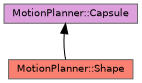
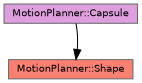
edge "MotionPlanner::Shape" -> "MotionPlanner::Capsule": reversed
